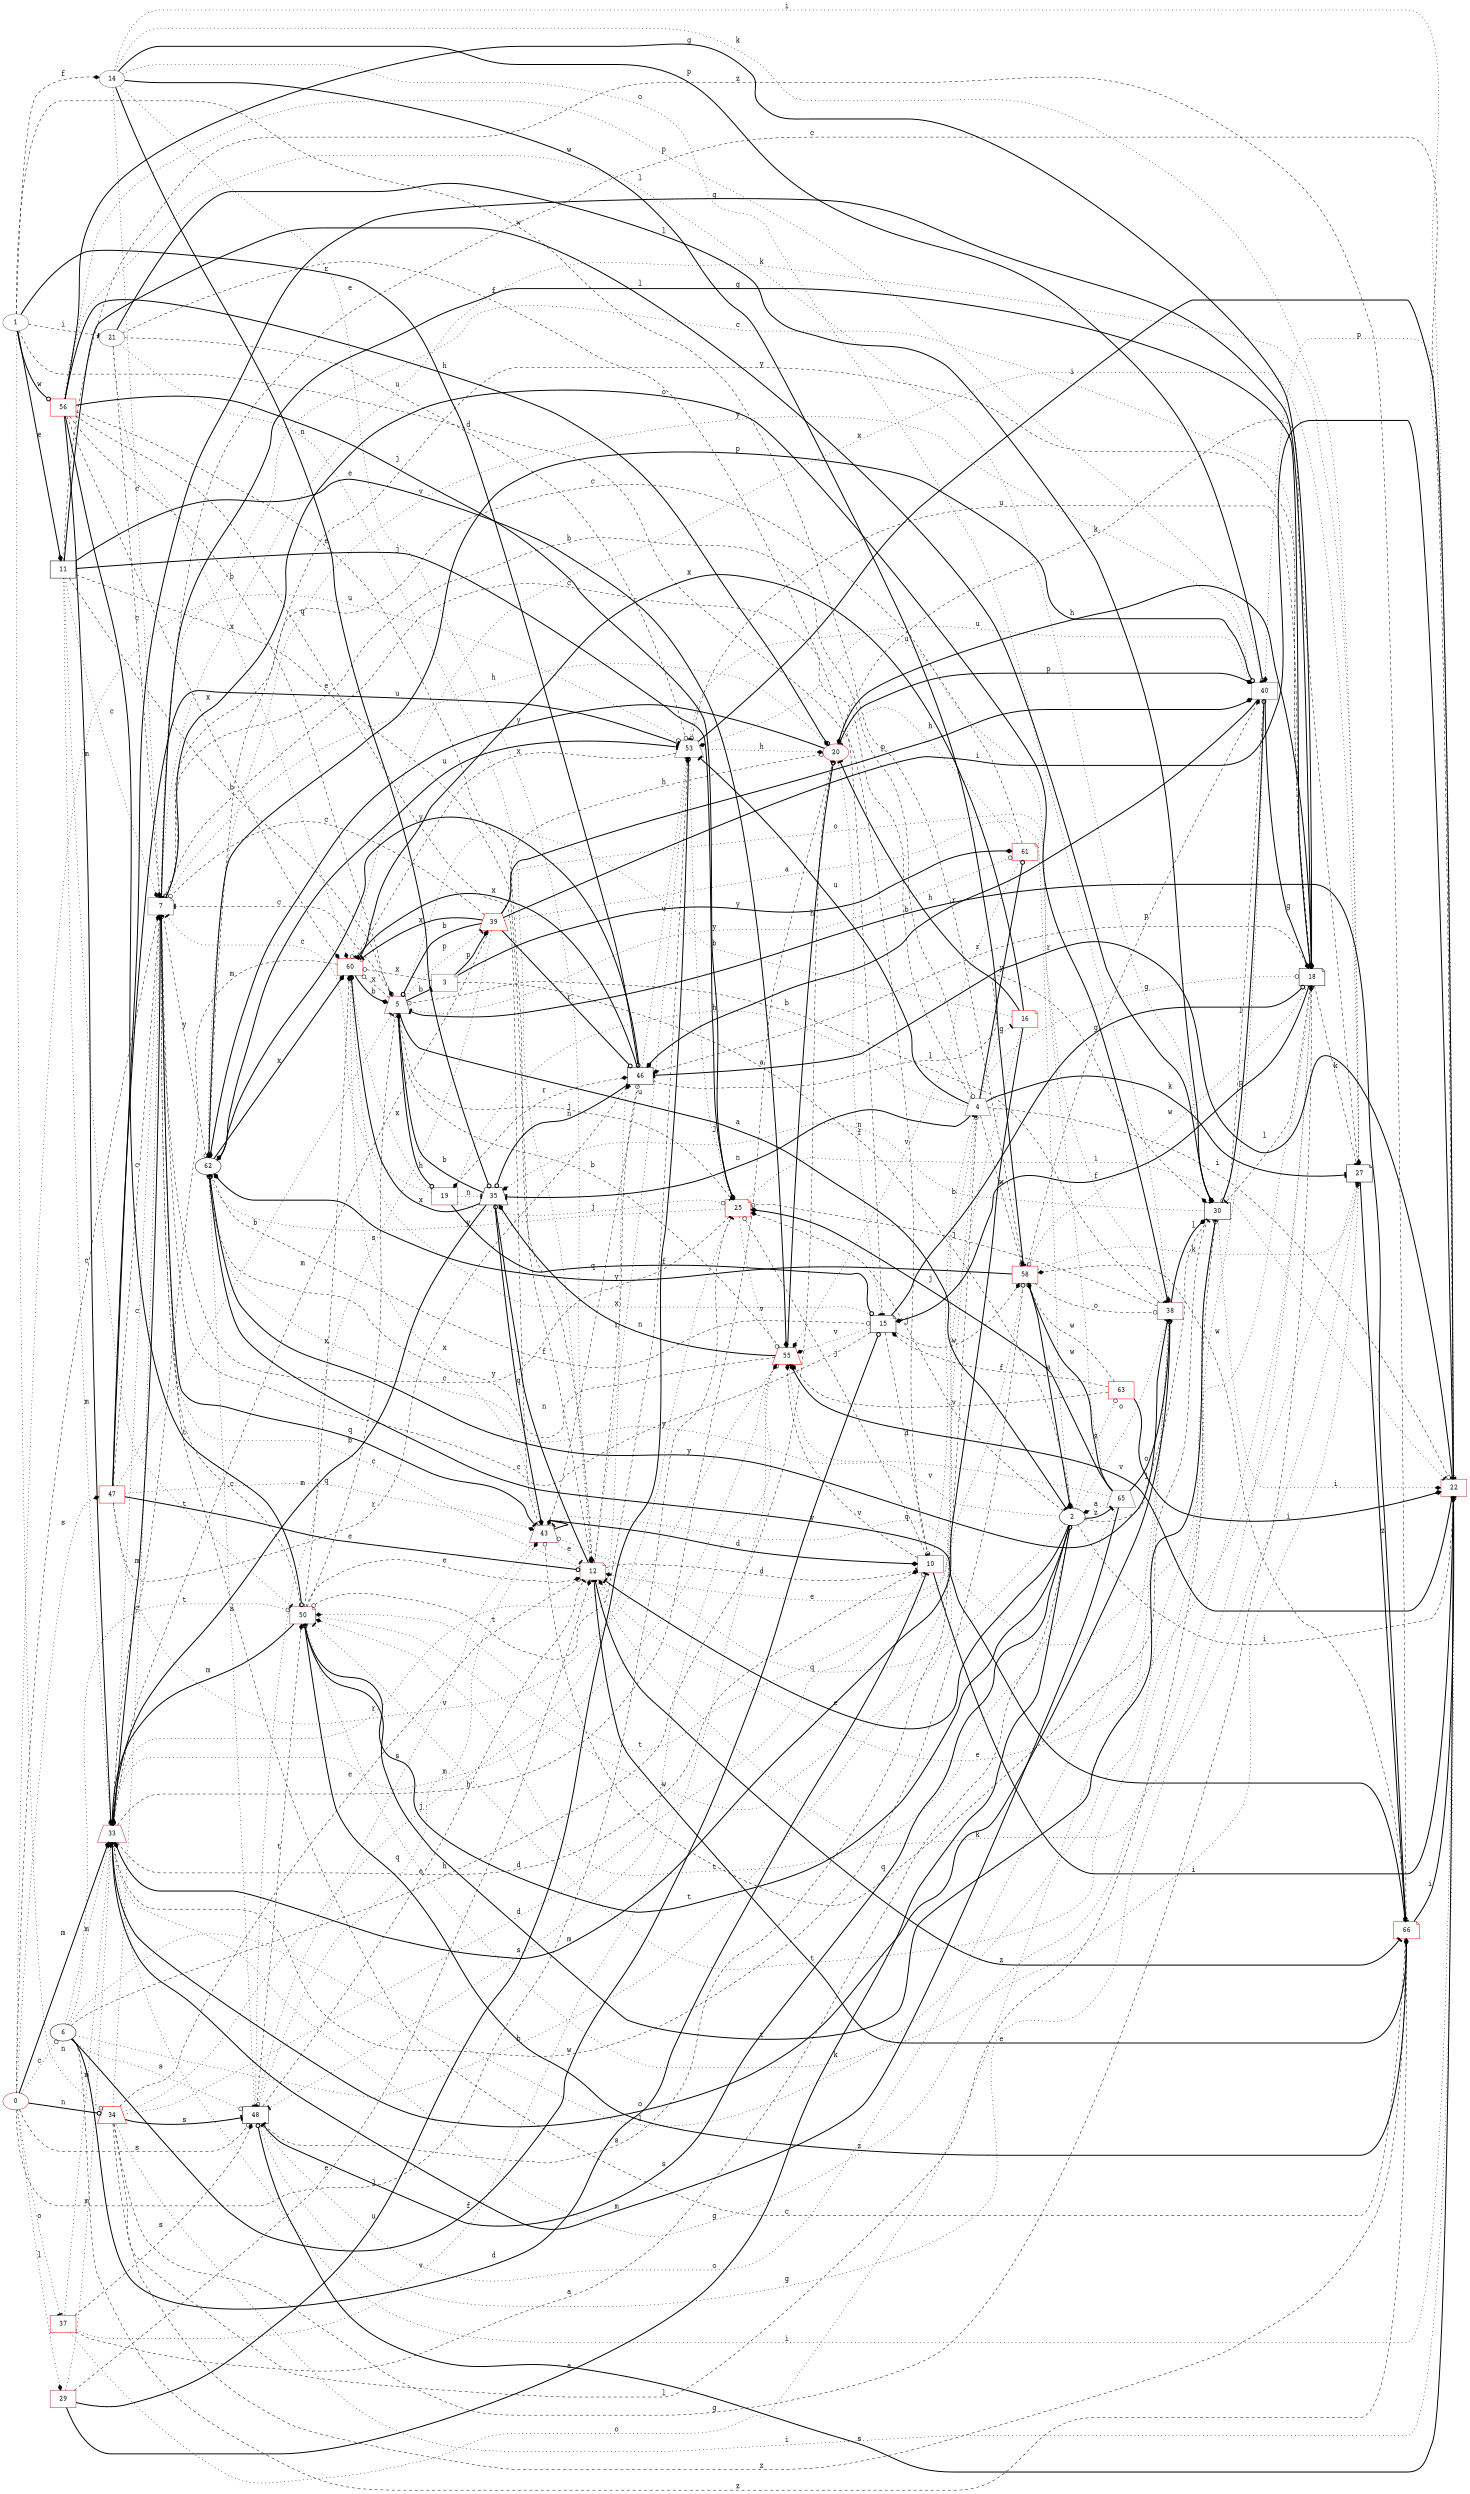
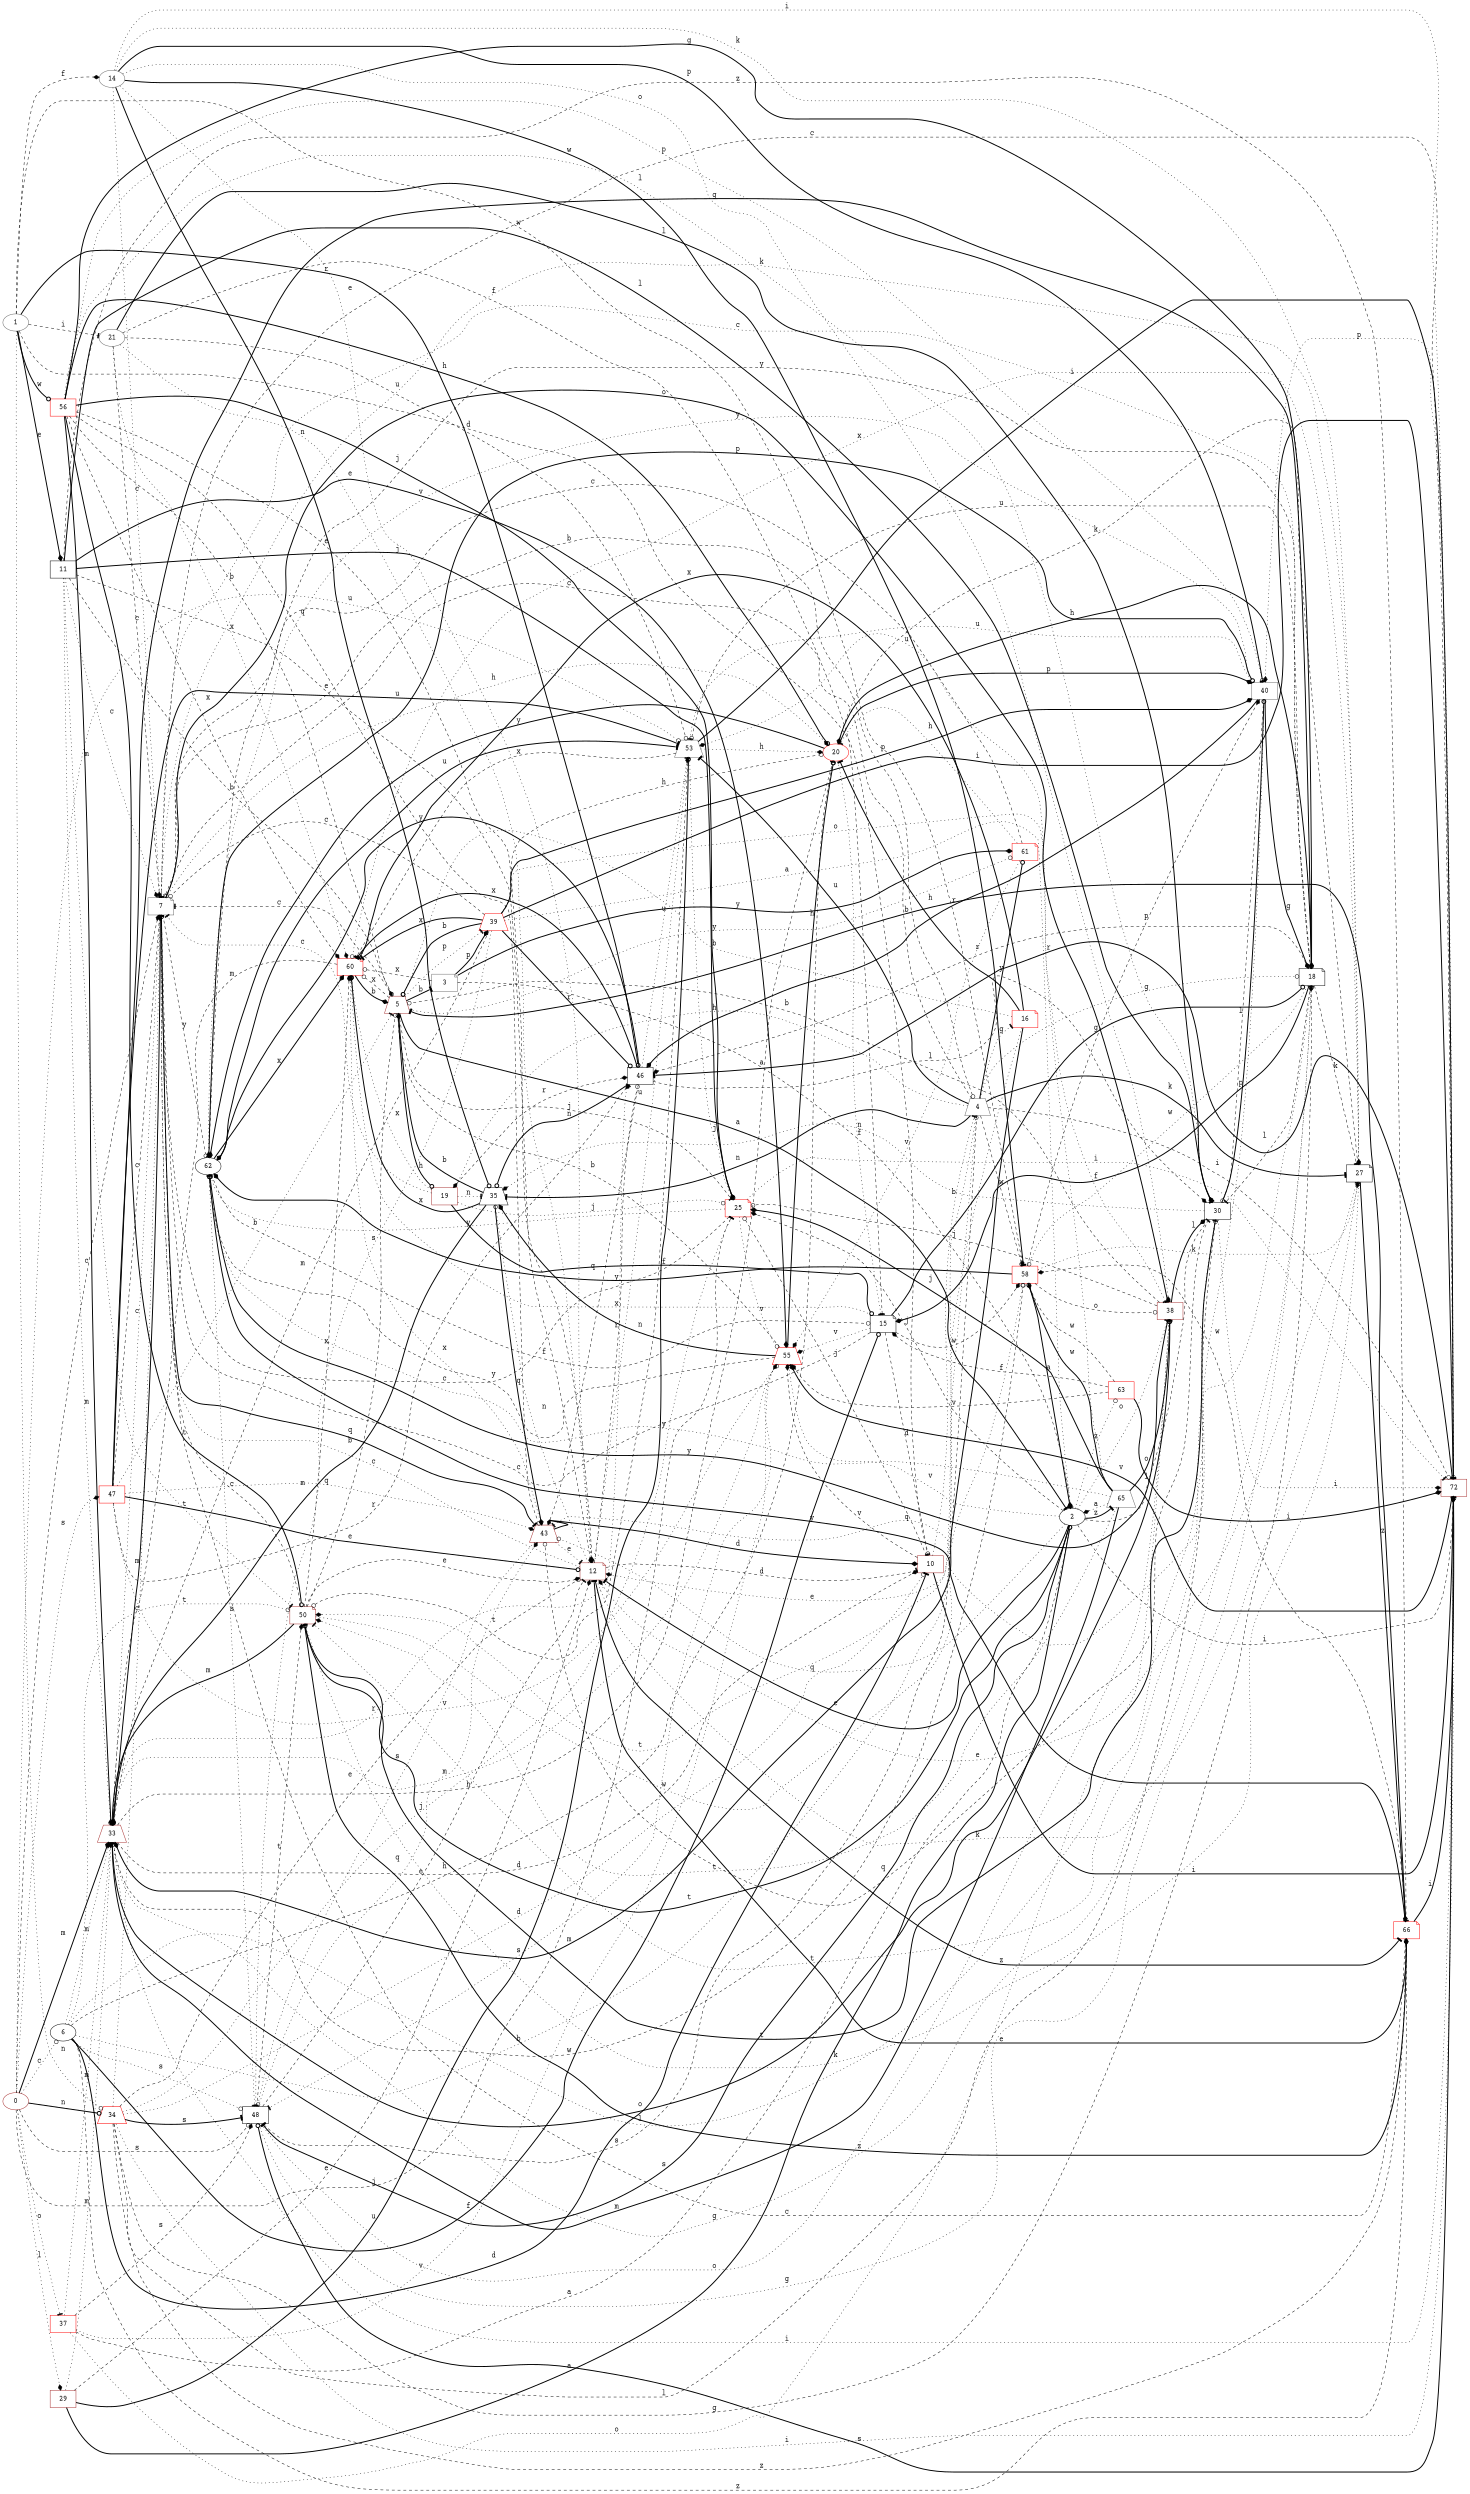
edge "7" -> "18": removed, label "g"
edge "12" -> "35": style bold -> dotted
node "22": label "22" -> "72"
